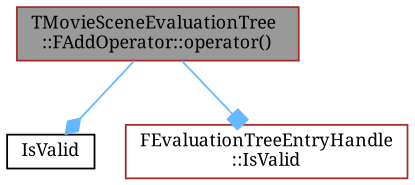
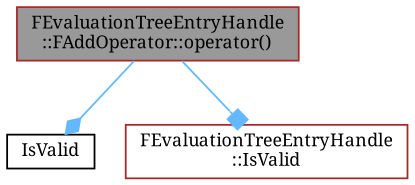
node "TMovieSceneEvaluationTree ::FAddOperator::operator()": label "TMovieSceneEvaluationTree ::FAddOperator::operator()" -> "FEvaluationTreeEntryHandle ::FAddOperator::operator()"
